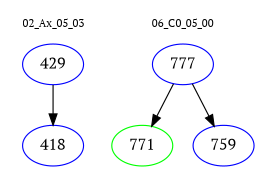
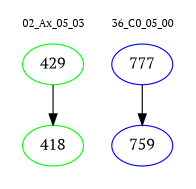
cluster "06_C0_05_00": label "06_C0_05_00" -> "36_C0_05_00"
node "429": color blue -> green
node "418": color blue -> green
node "771": removed
